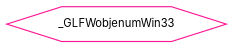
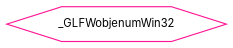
node "_GLFWobjenumWin33": label "_GLFWobjenumWin33" -> "_GLFWobjenumWin32"
